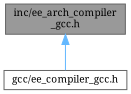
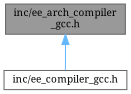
node "gcc/ee_compiler_gcc.h": label "gcc/ee_compiler_gcc.h" -> "inc/ee_compiler_gcc.h"
